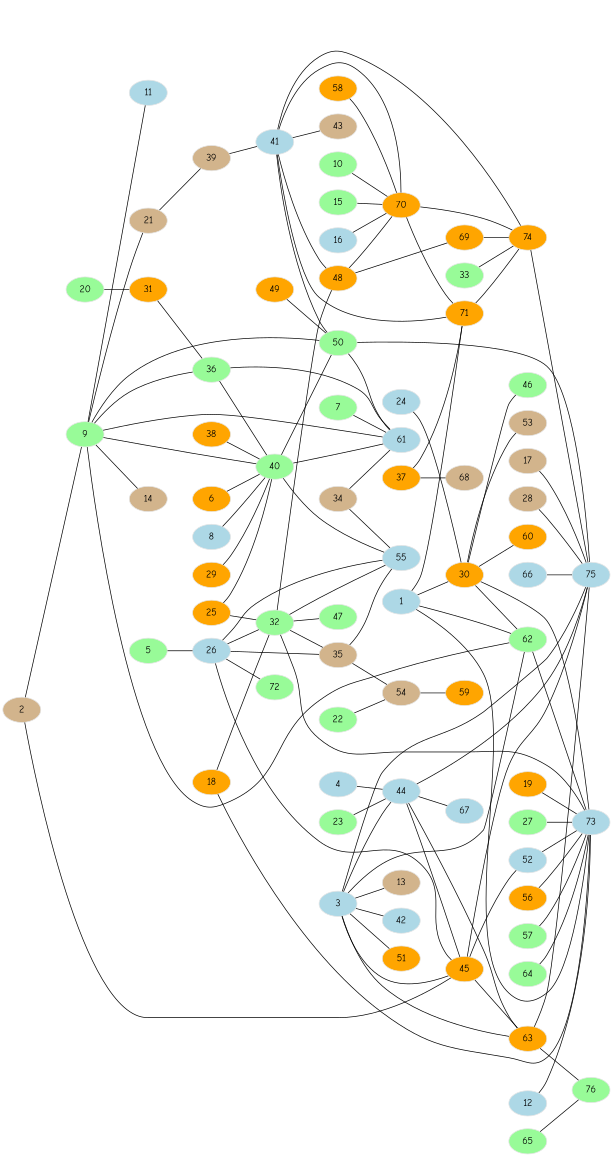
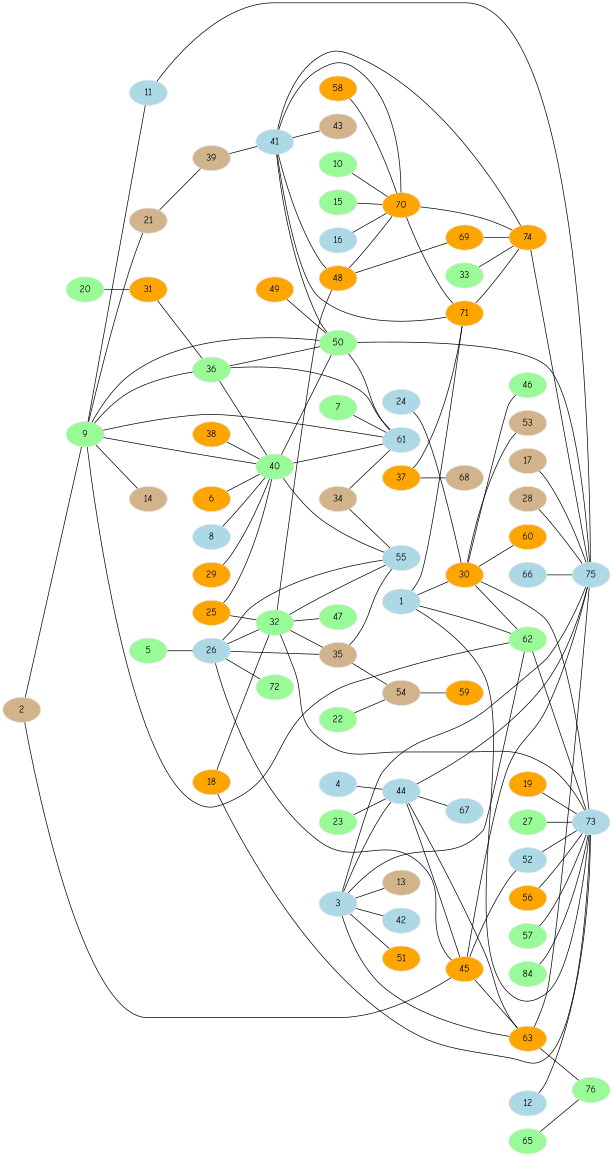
edge "11" -- "75": added
edge "50" -- "36": added
node "64": label "64" -> "84"
edge "3" -- "45": removed
